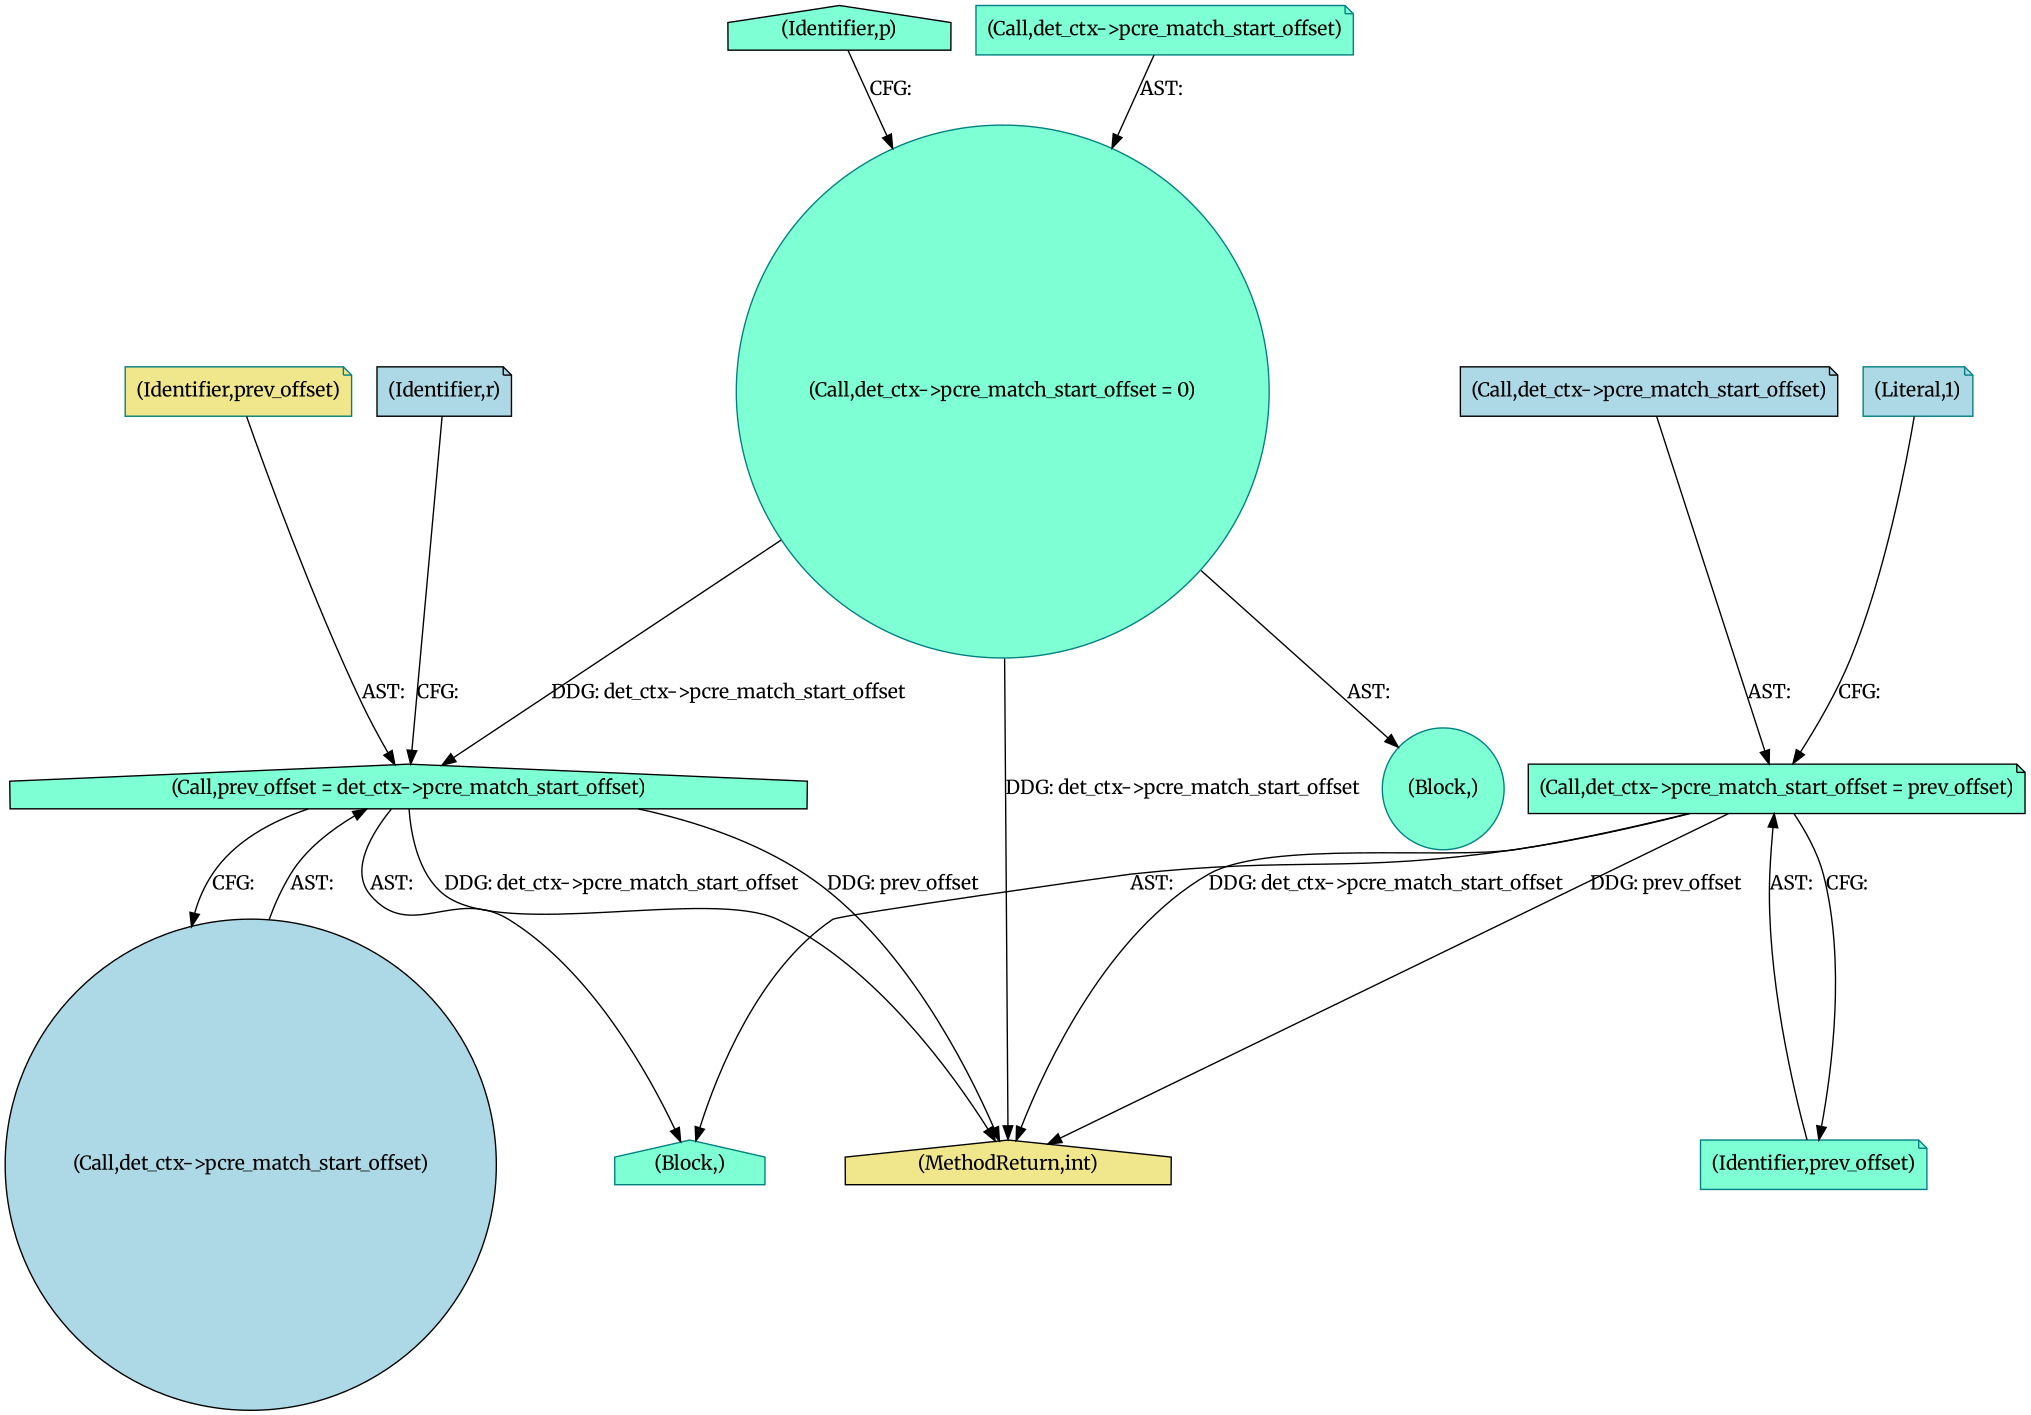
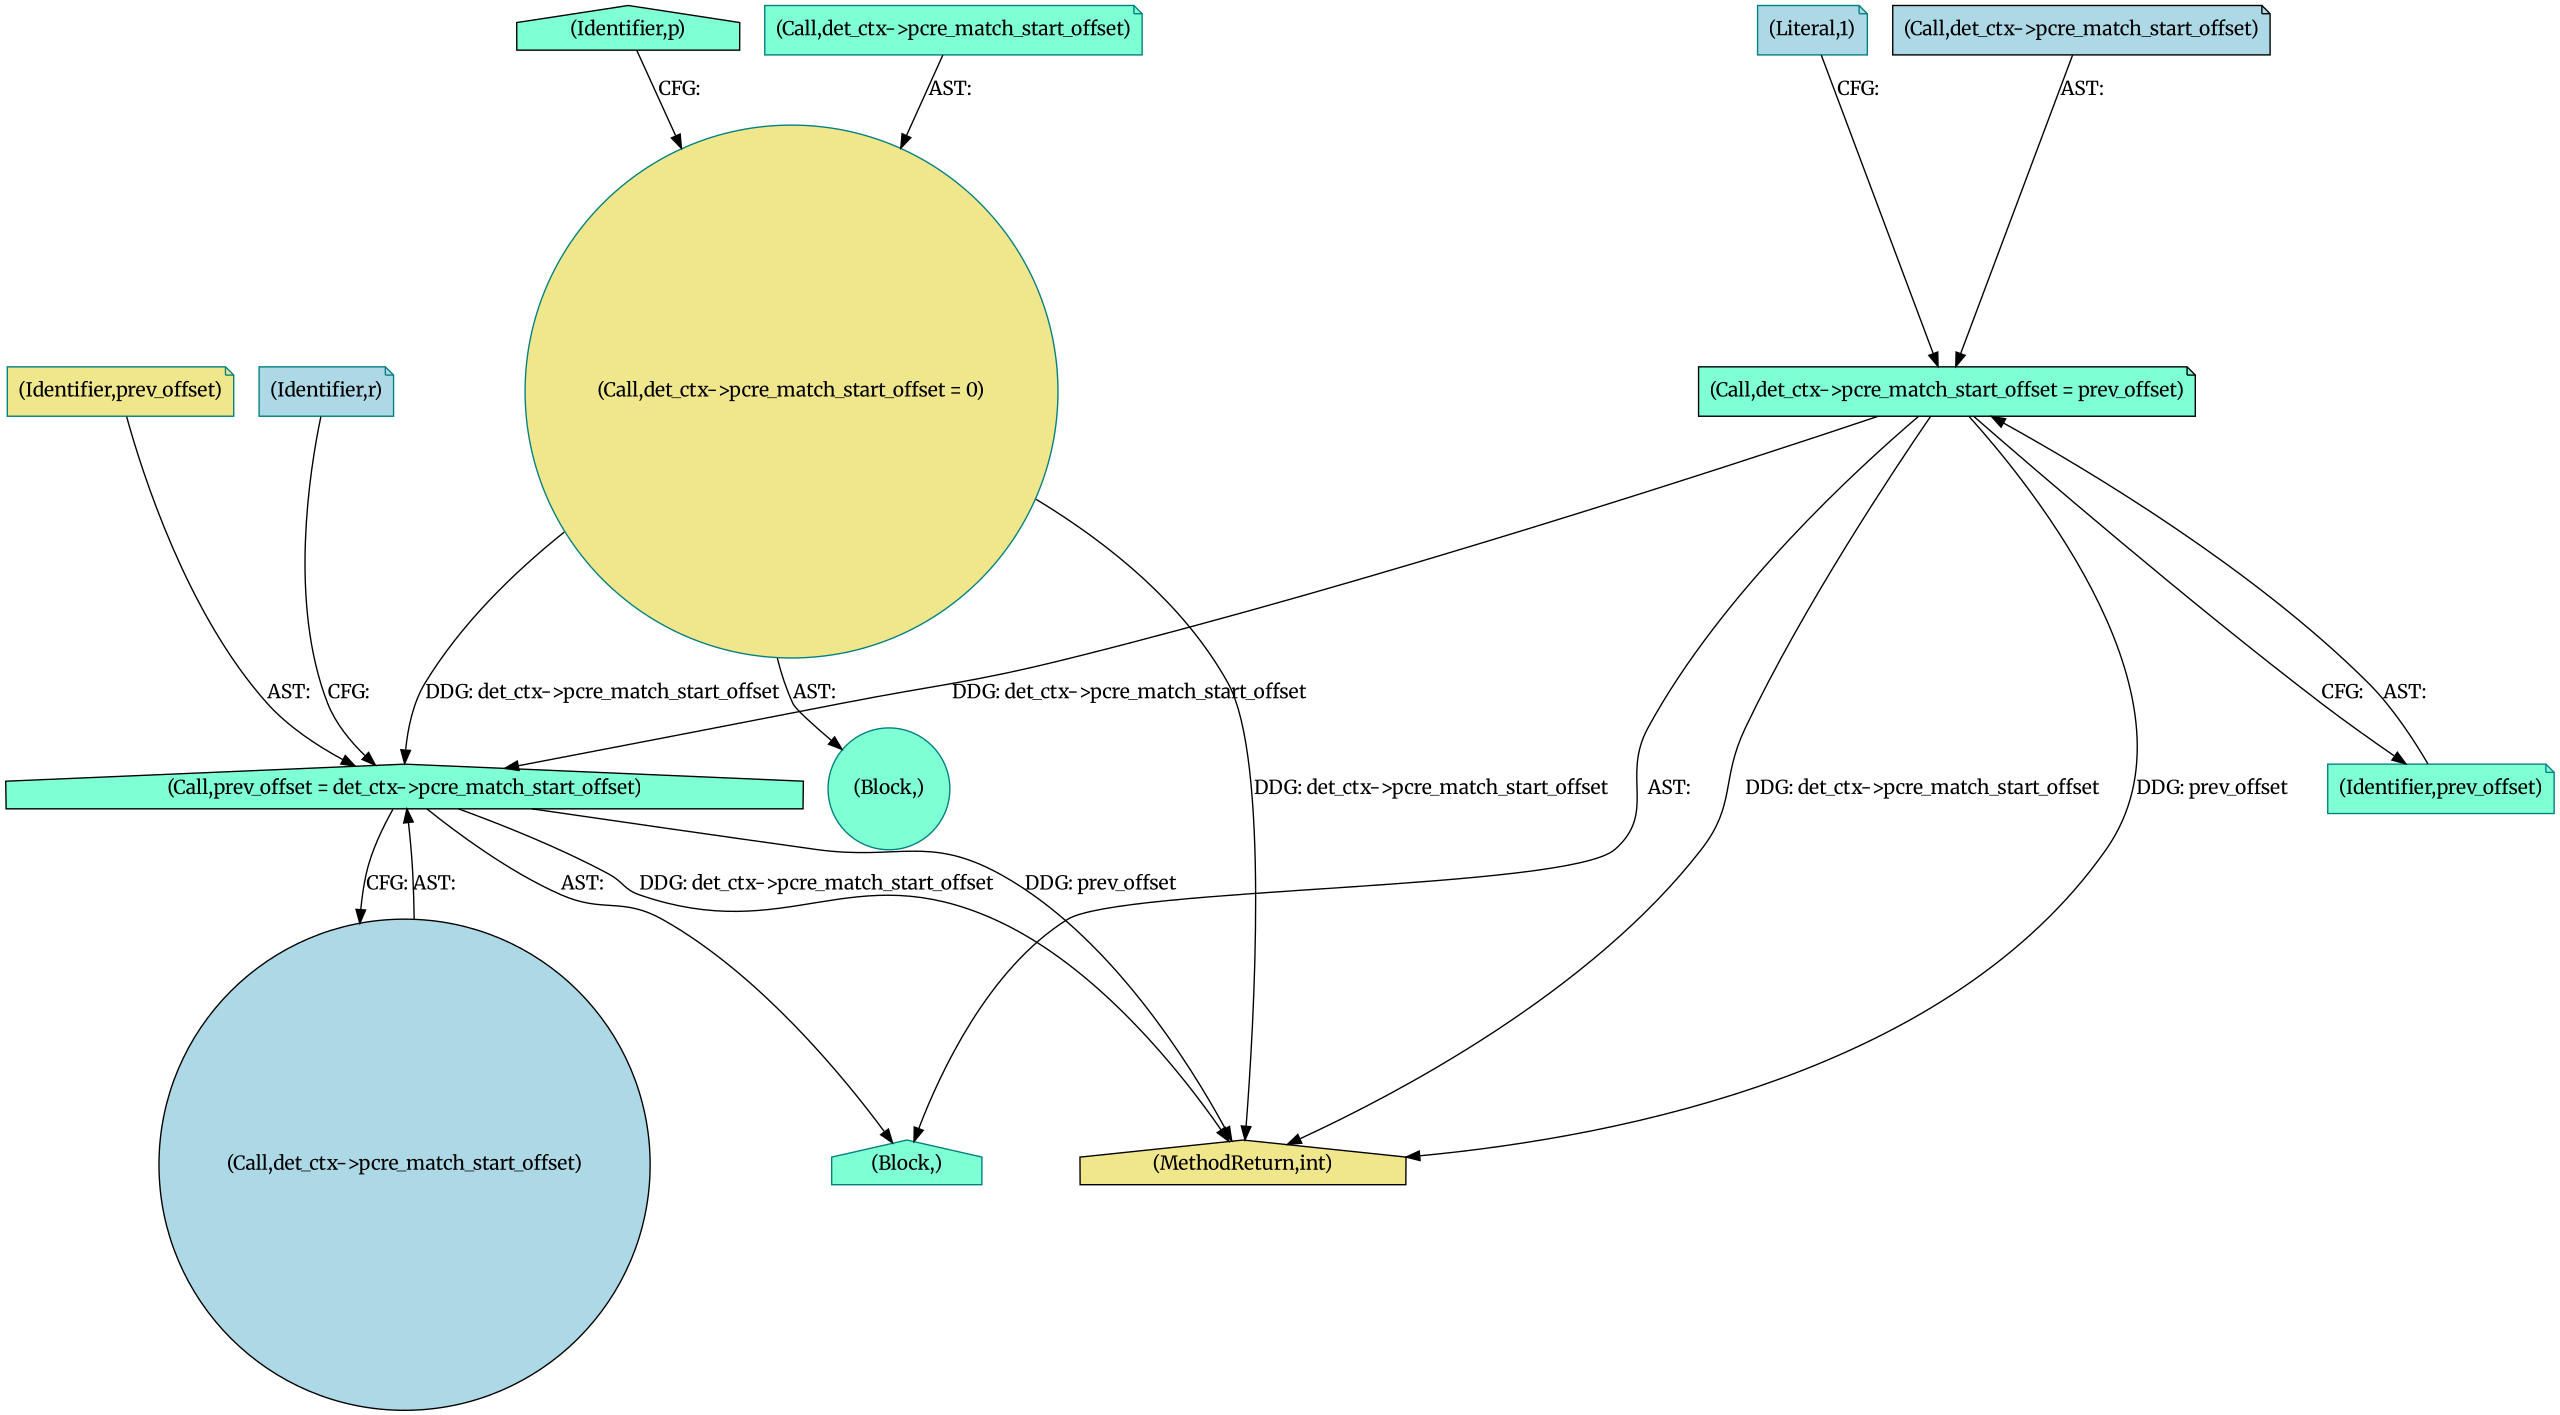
node "(Identifier,r)": color black -> teal
node "(Call,det_ctx->pcre_match_start_offset = 0)": fillcolor aquamarine -> khaki
edge "(Call,det_ctx->pcre_match_start_offset = prev_offset)" -> "(Call,prev_offset = det_ctx->pcre_match_start_offset)": added, label "DDG: det_ctx->pcre_match_start_offset"
